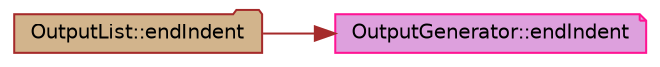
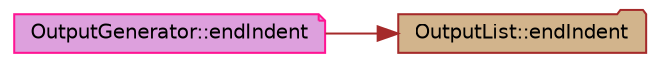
edge "OutputList::endIndent" -> "OutputGenerator::endIndent": reversed
